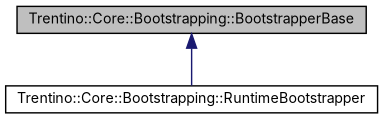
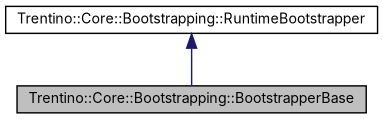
edge "Trentino::Core::Bootstrapping::RuntimeBootstrapper" -> "Trentino::Core::Bootstrapping::BootstrapperBase": reversed
